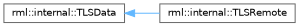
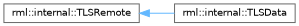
edge "rml::internal::TLSRemote" -> "rml::internal::TLSData": reversed
